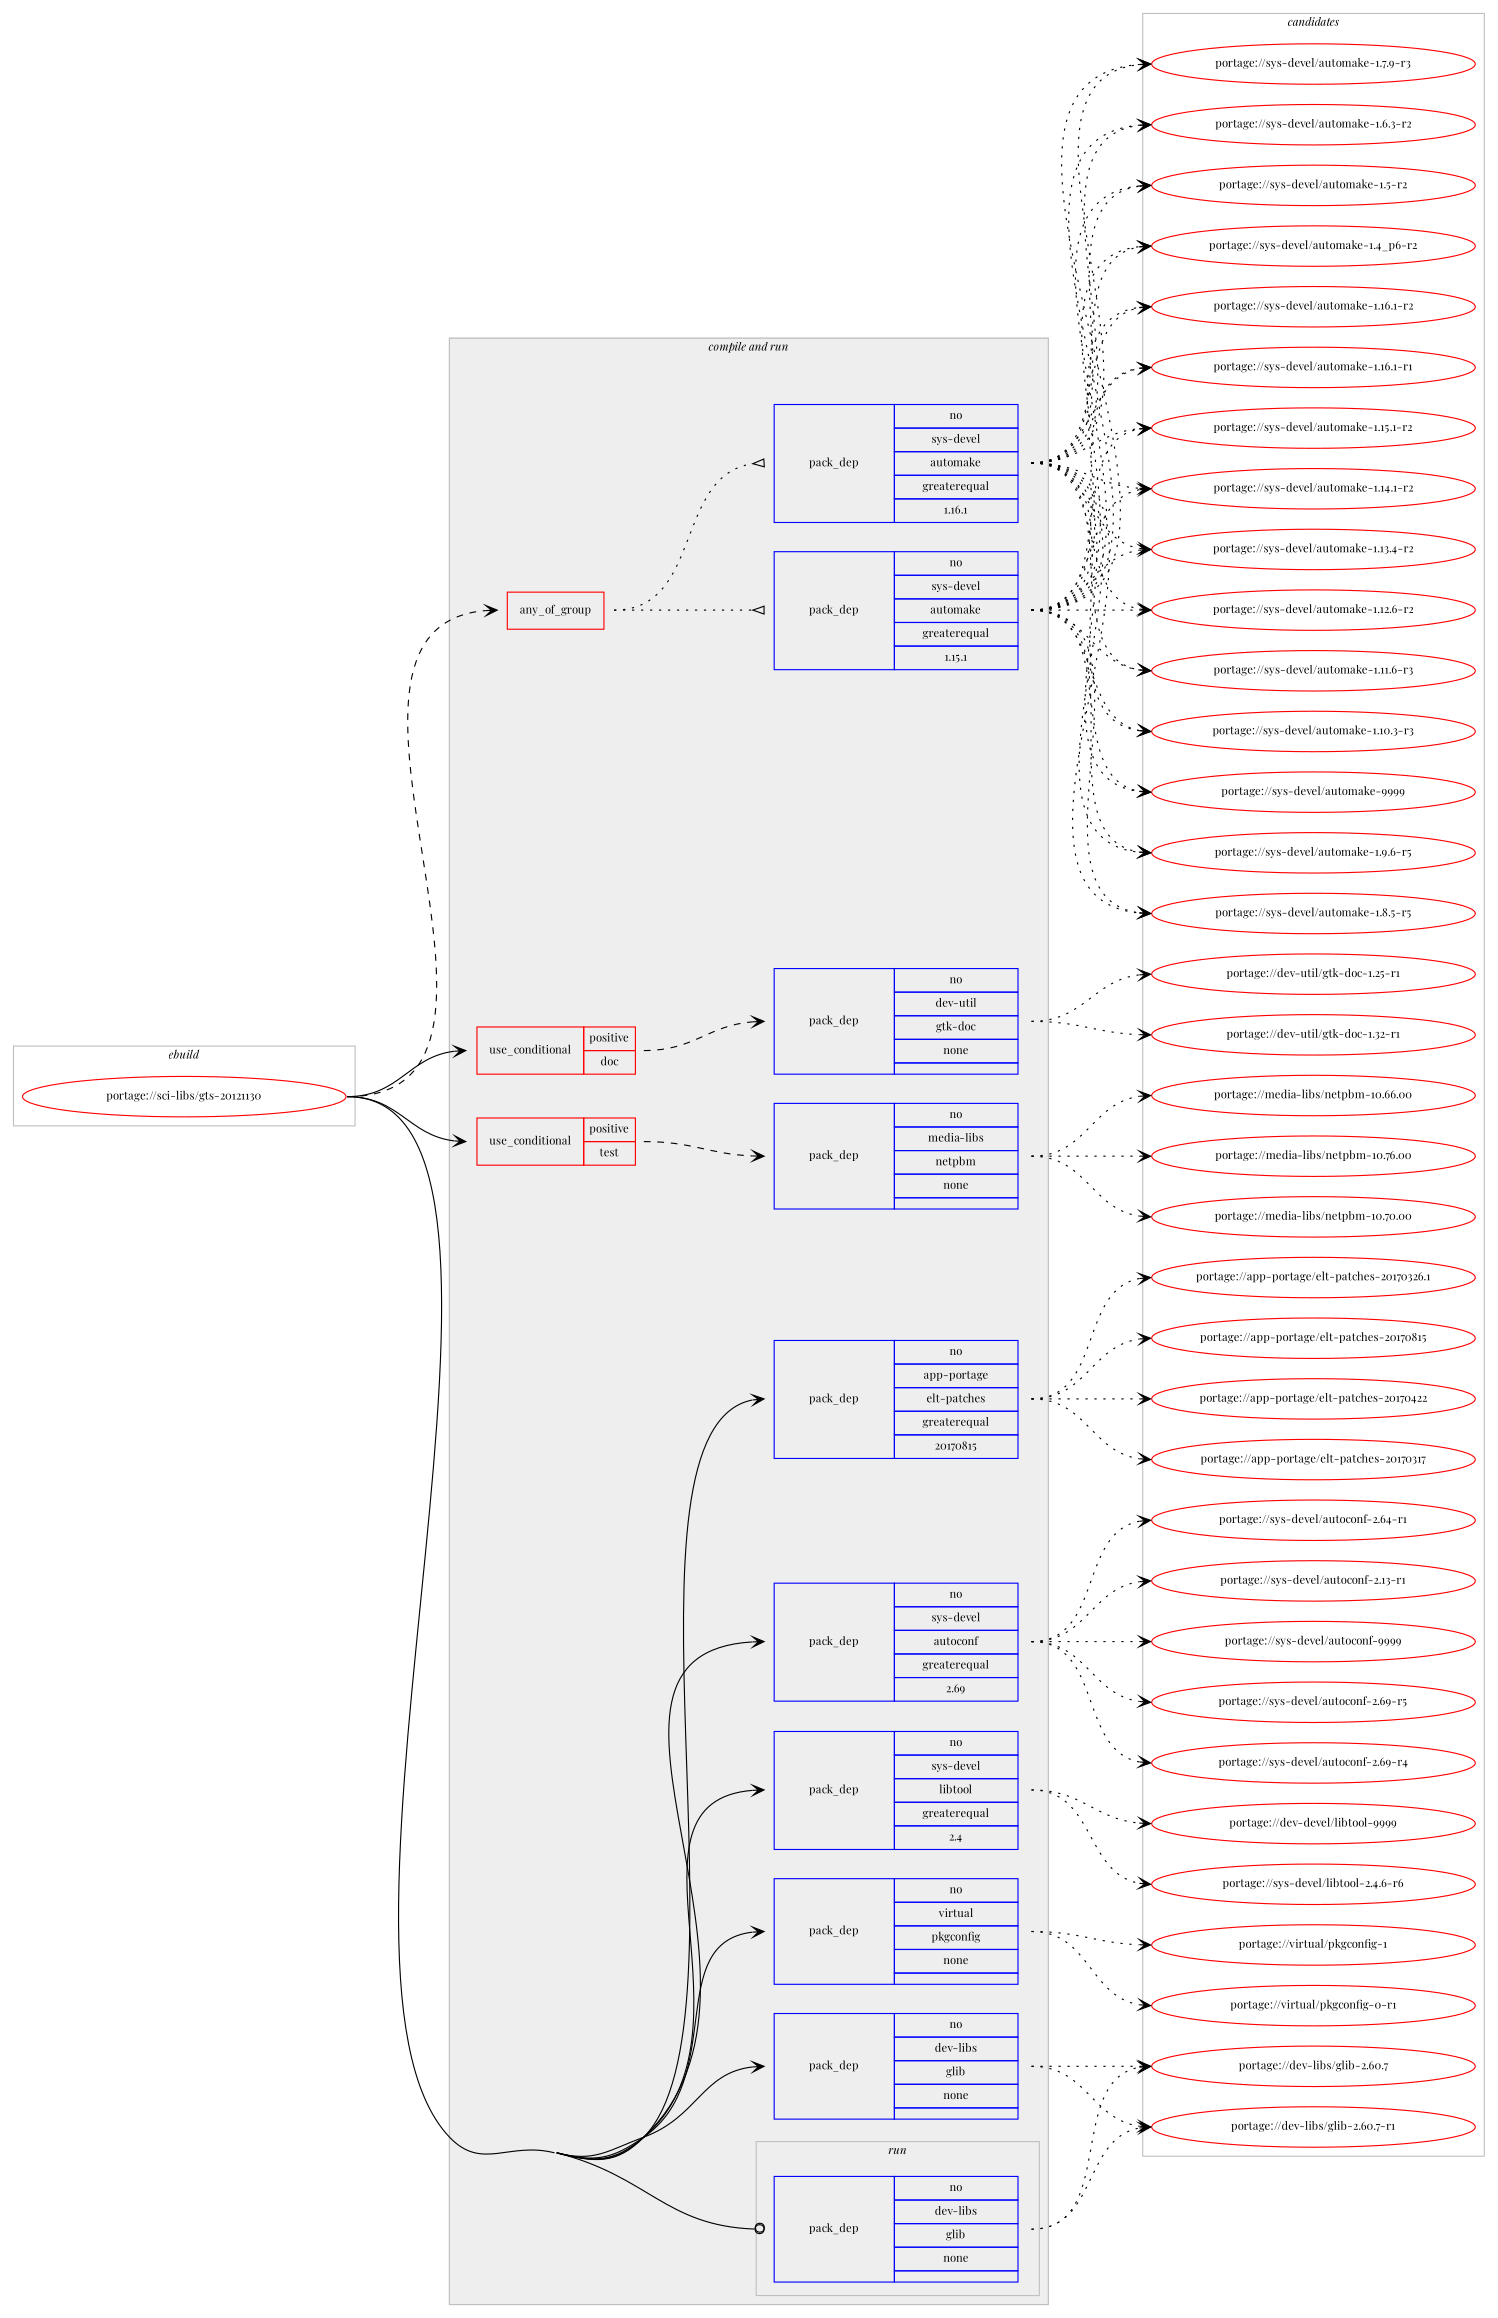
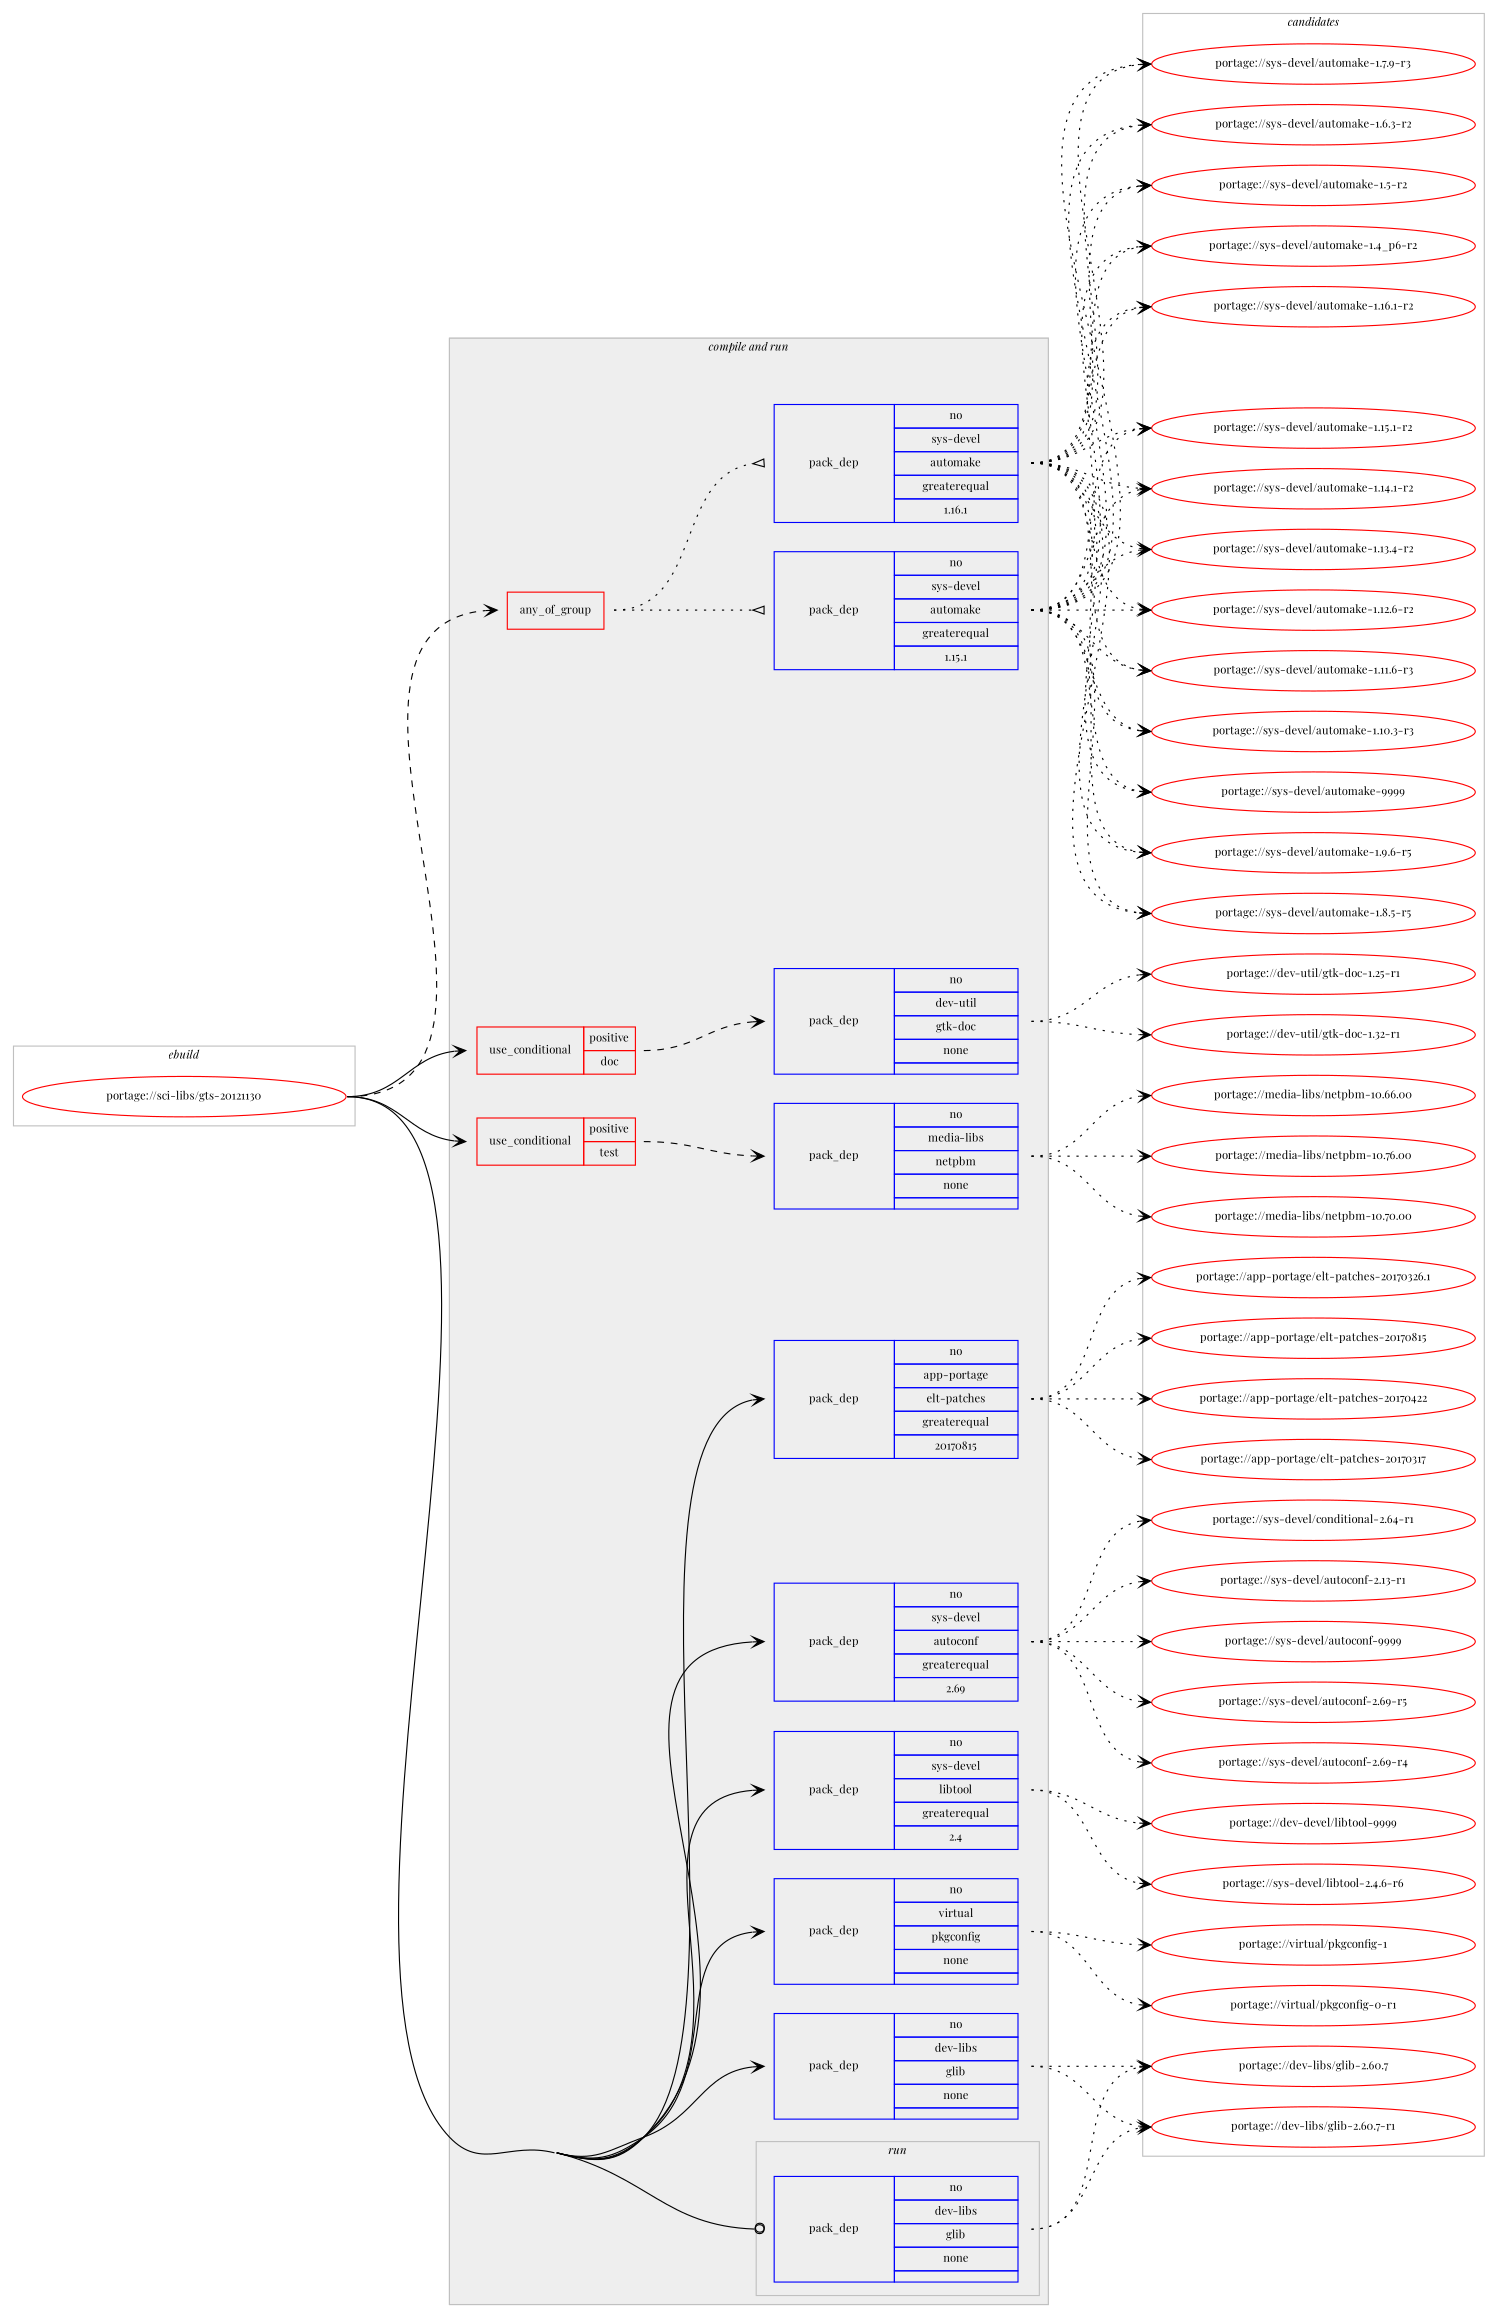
node "portage://sys-devel/automake-1.16.1-r1": removed
node "portage://sys-devel/autoconf-2.64-r1": label "portage://sys-devel/autoconf-2.64-r1" -> "portage://sys-devel/conditional-2.64-r1"
